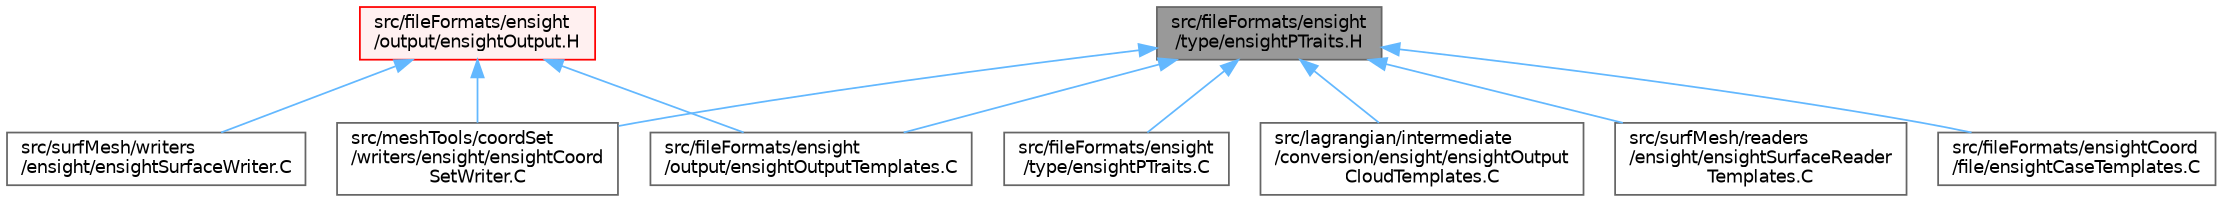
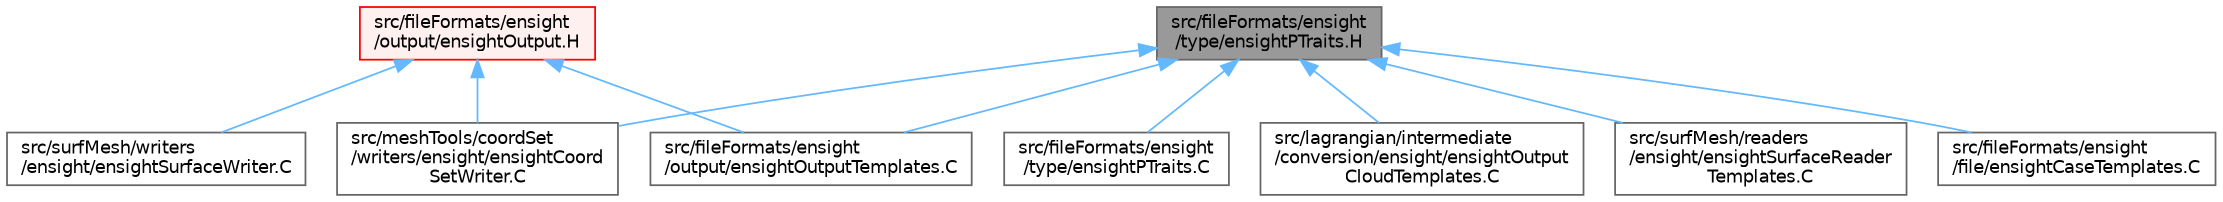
node "src/fileFormats/ensightCoord /file/ensightCaseTemplates.C": label "src/fileFormats/ensightCoord /file/ensightCaseTemplates.C" -> "src/fileFormats/ensight /file/ensightCaseTemplates.C"
